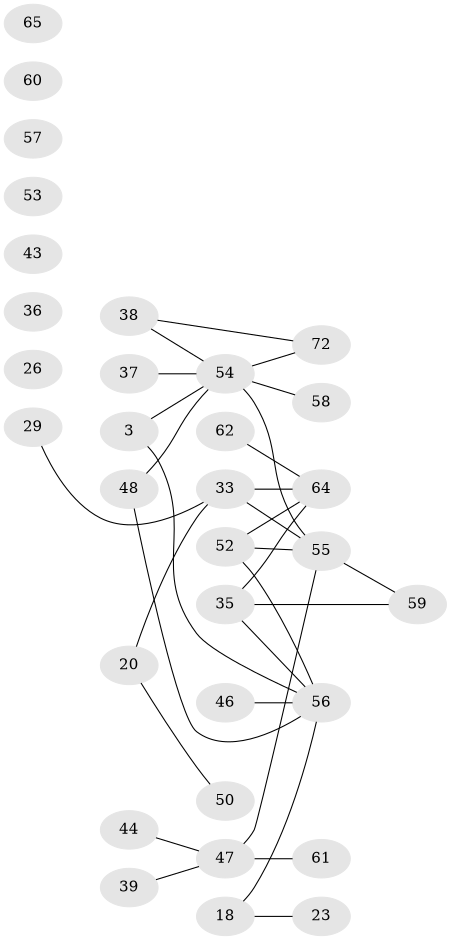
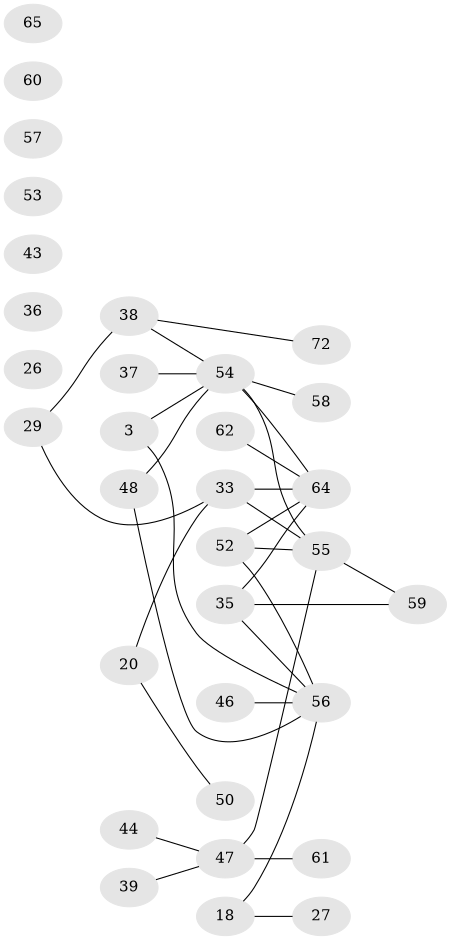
edge "72" -- "54": now "64" -- "54"
edge "38" -- "29": added
node "23": label "23" -> "27"
